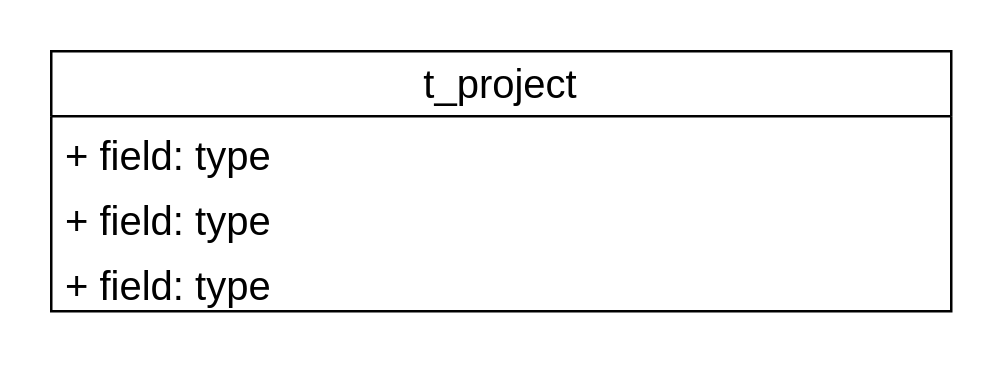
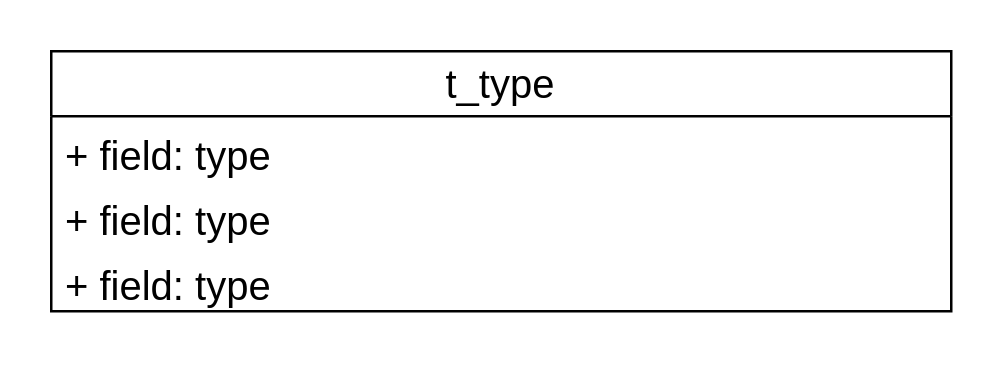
node "t_project": label "t_project" -> "t_type"
